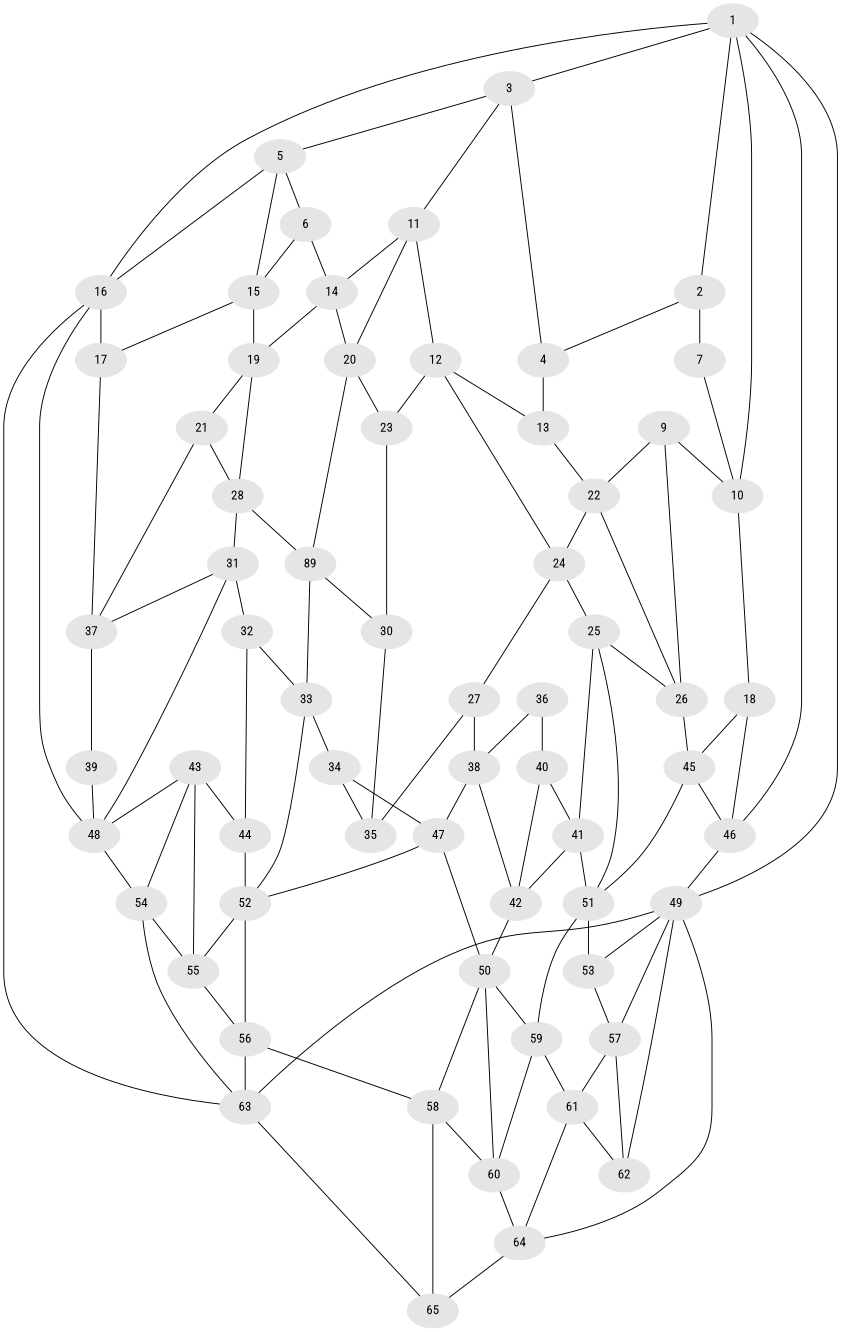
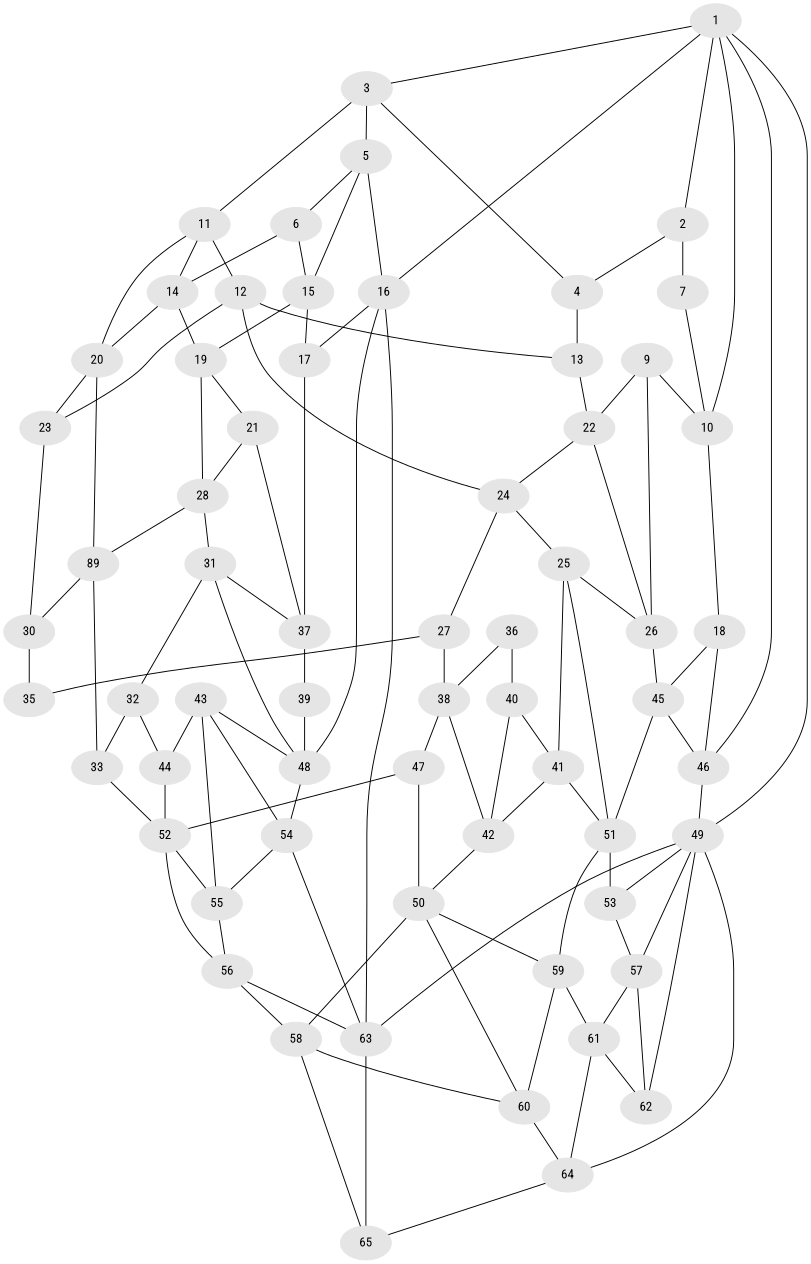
node "34": removed
